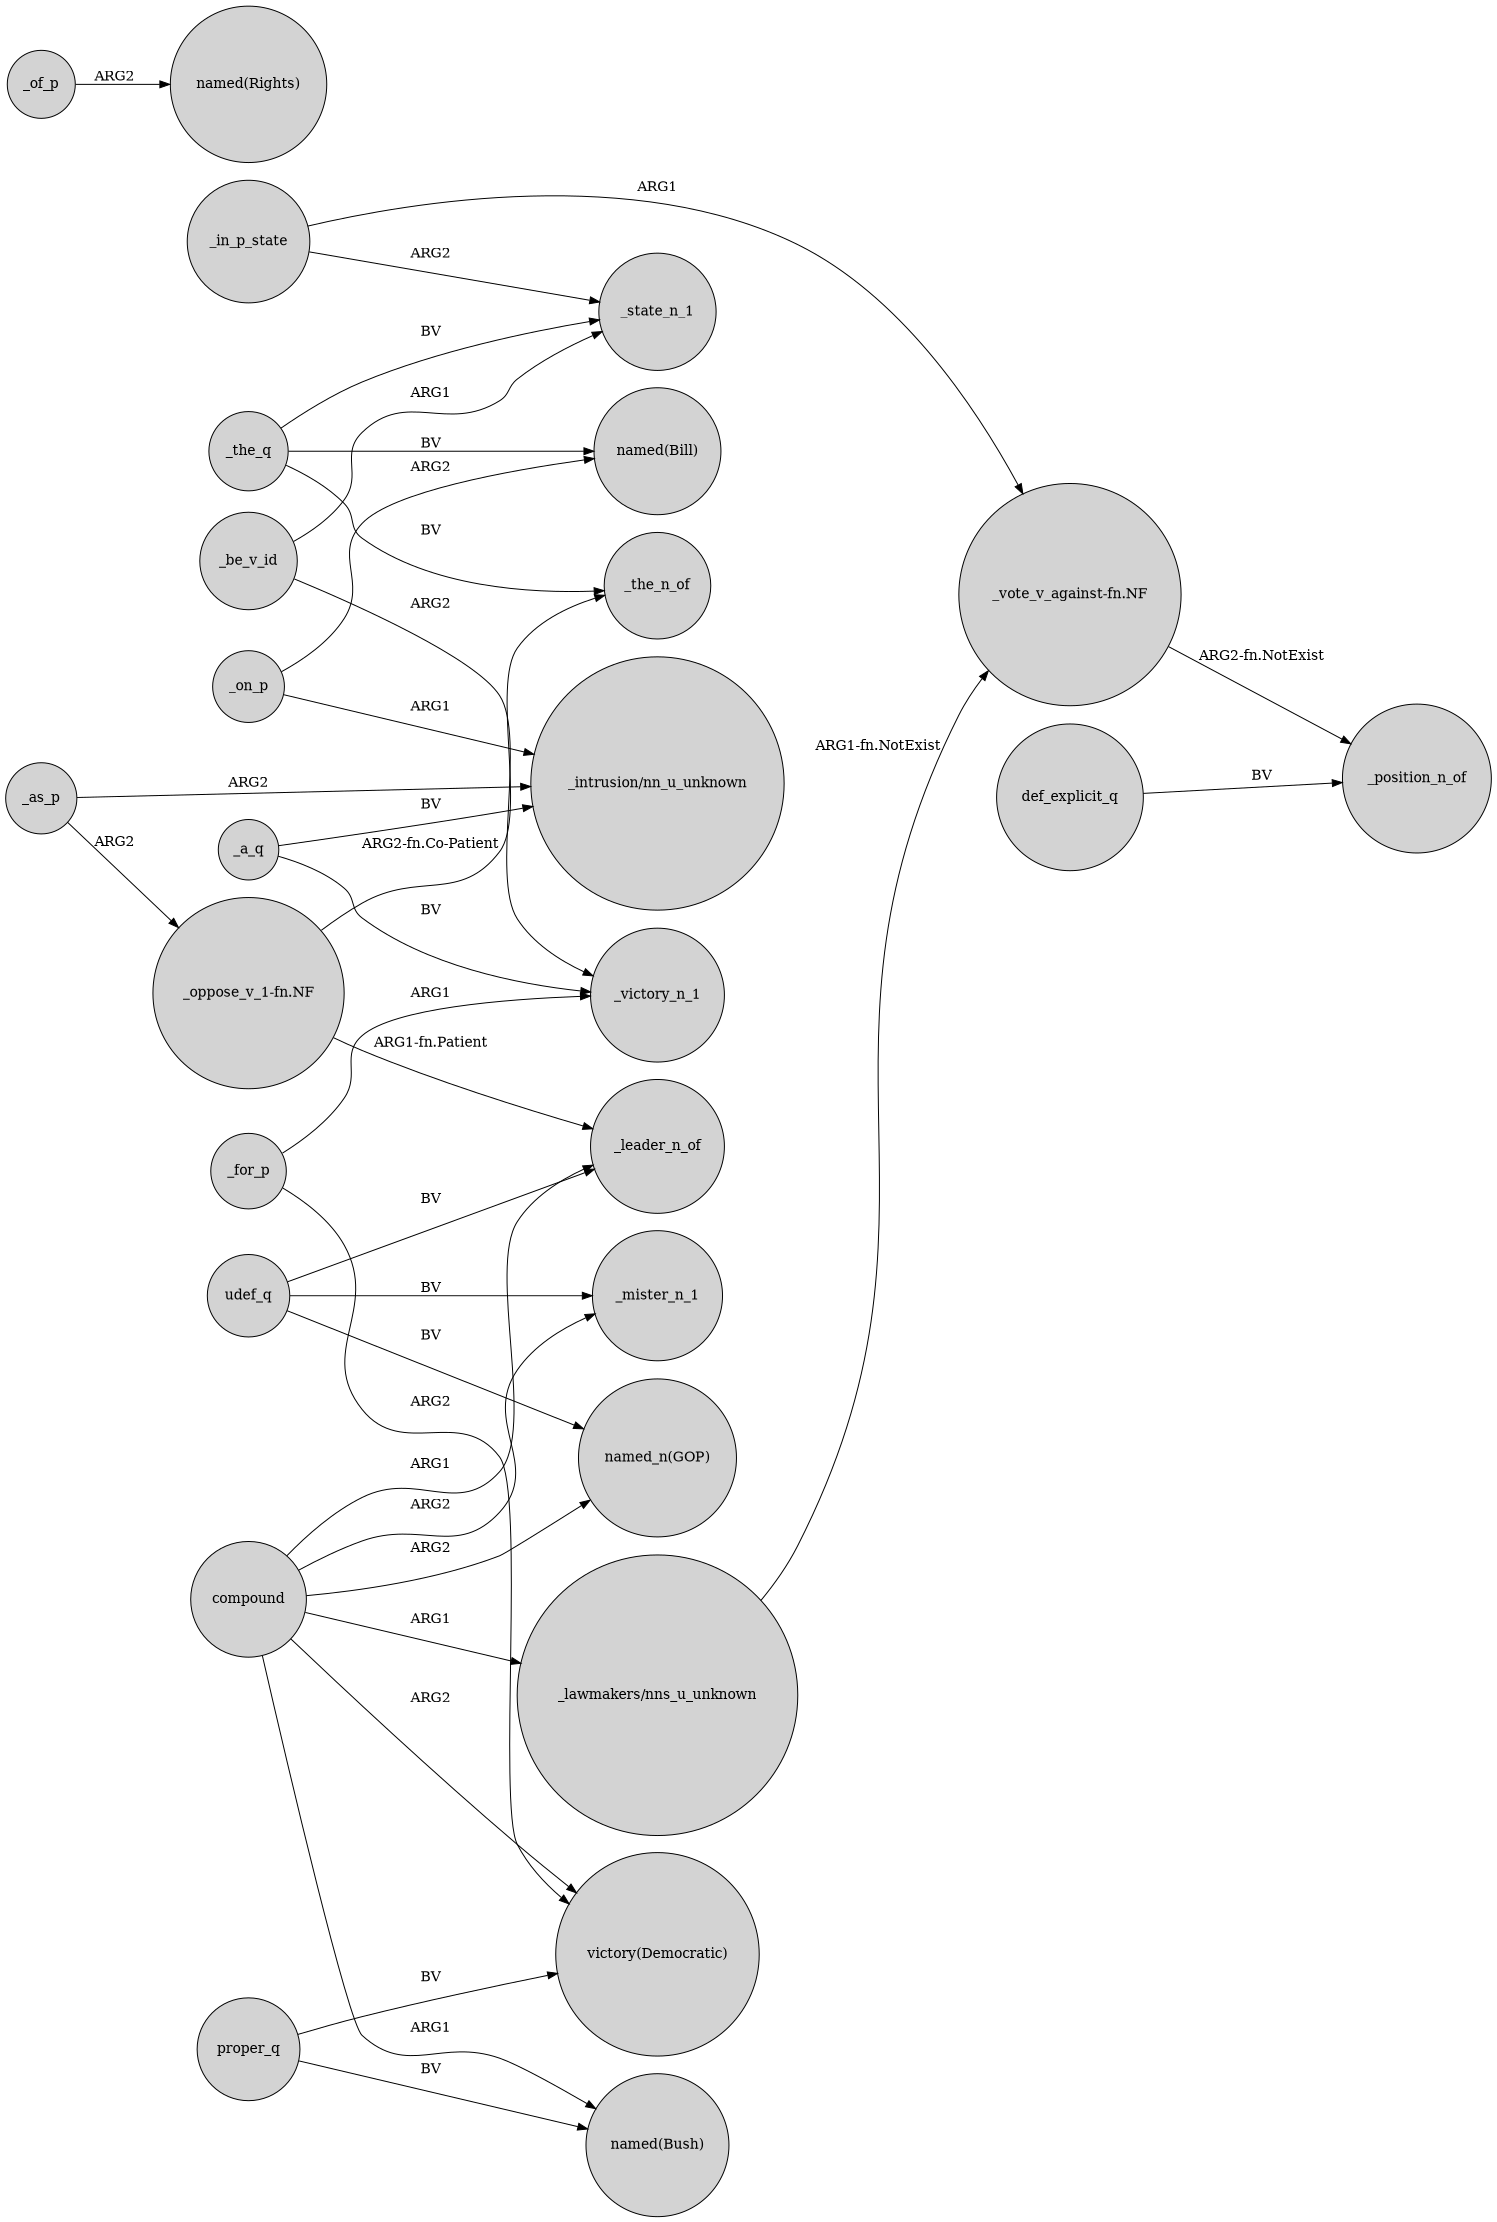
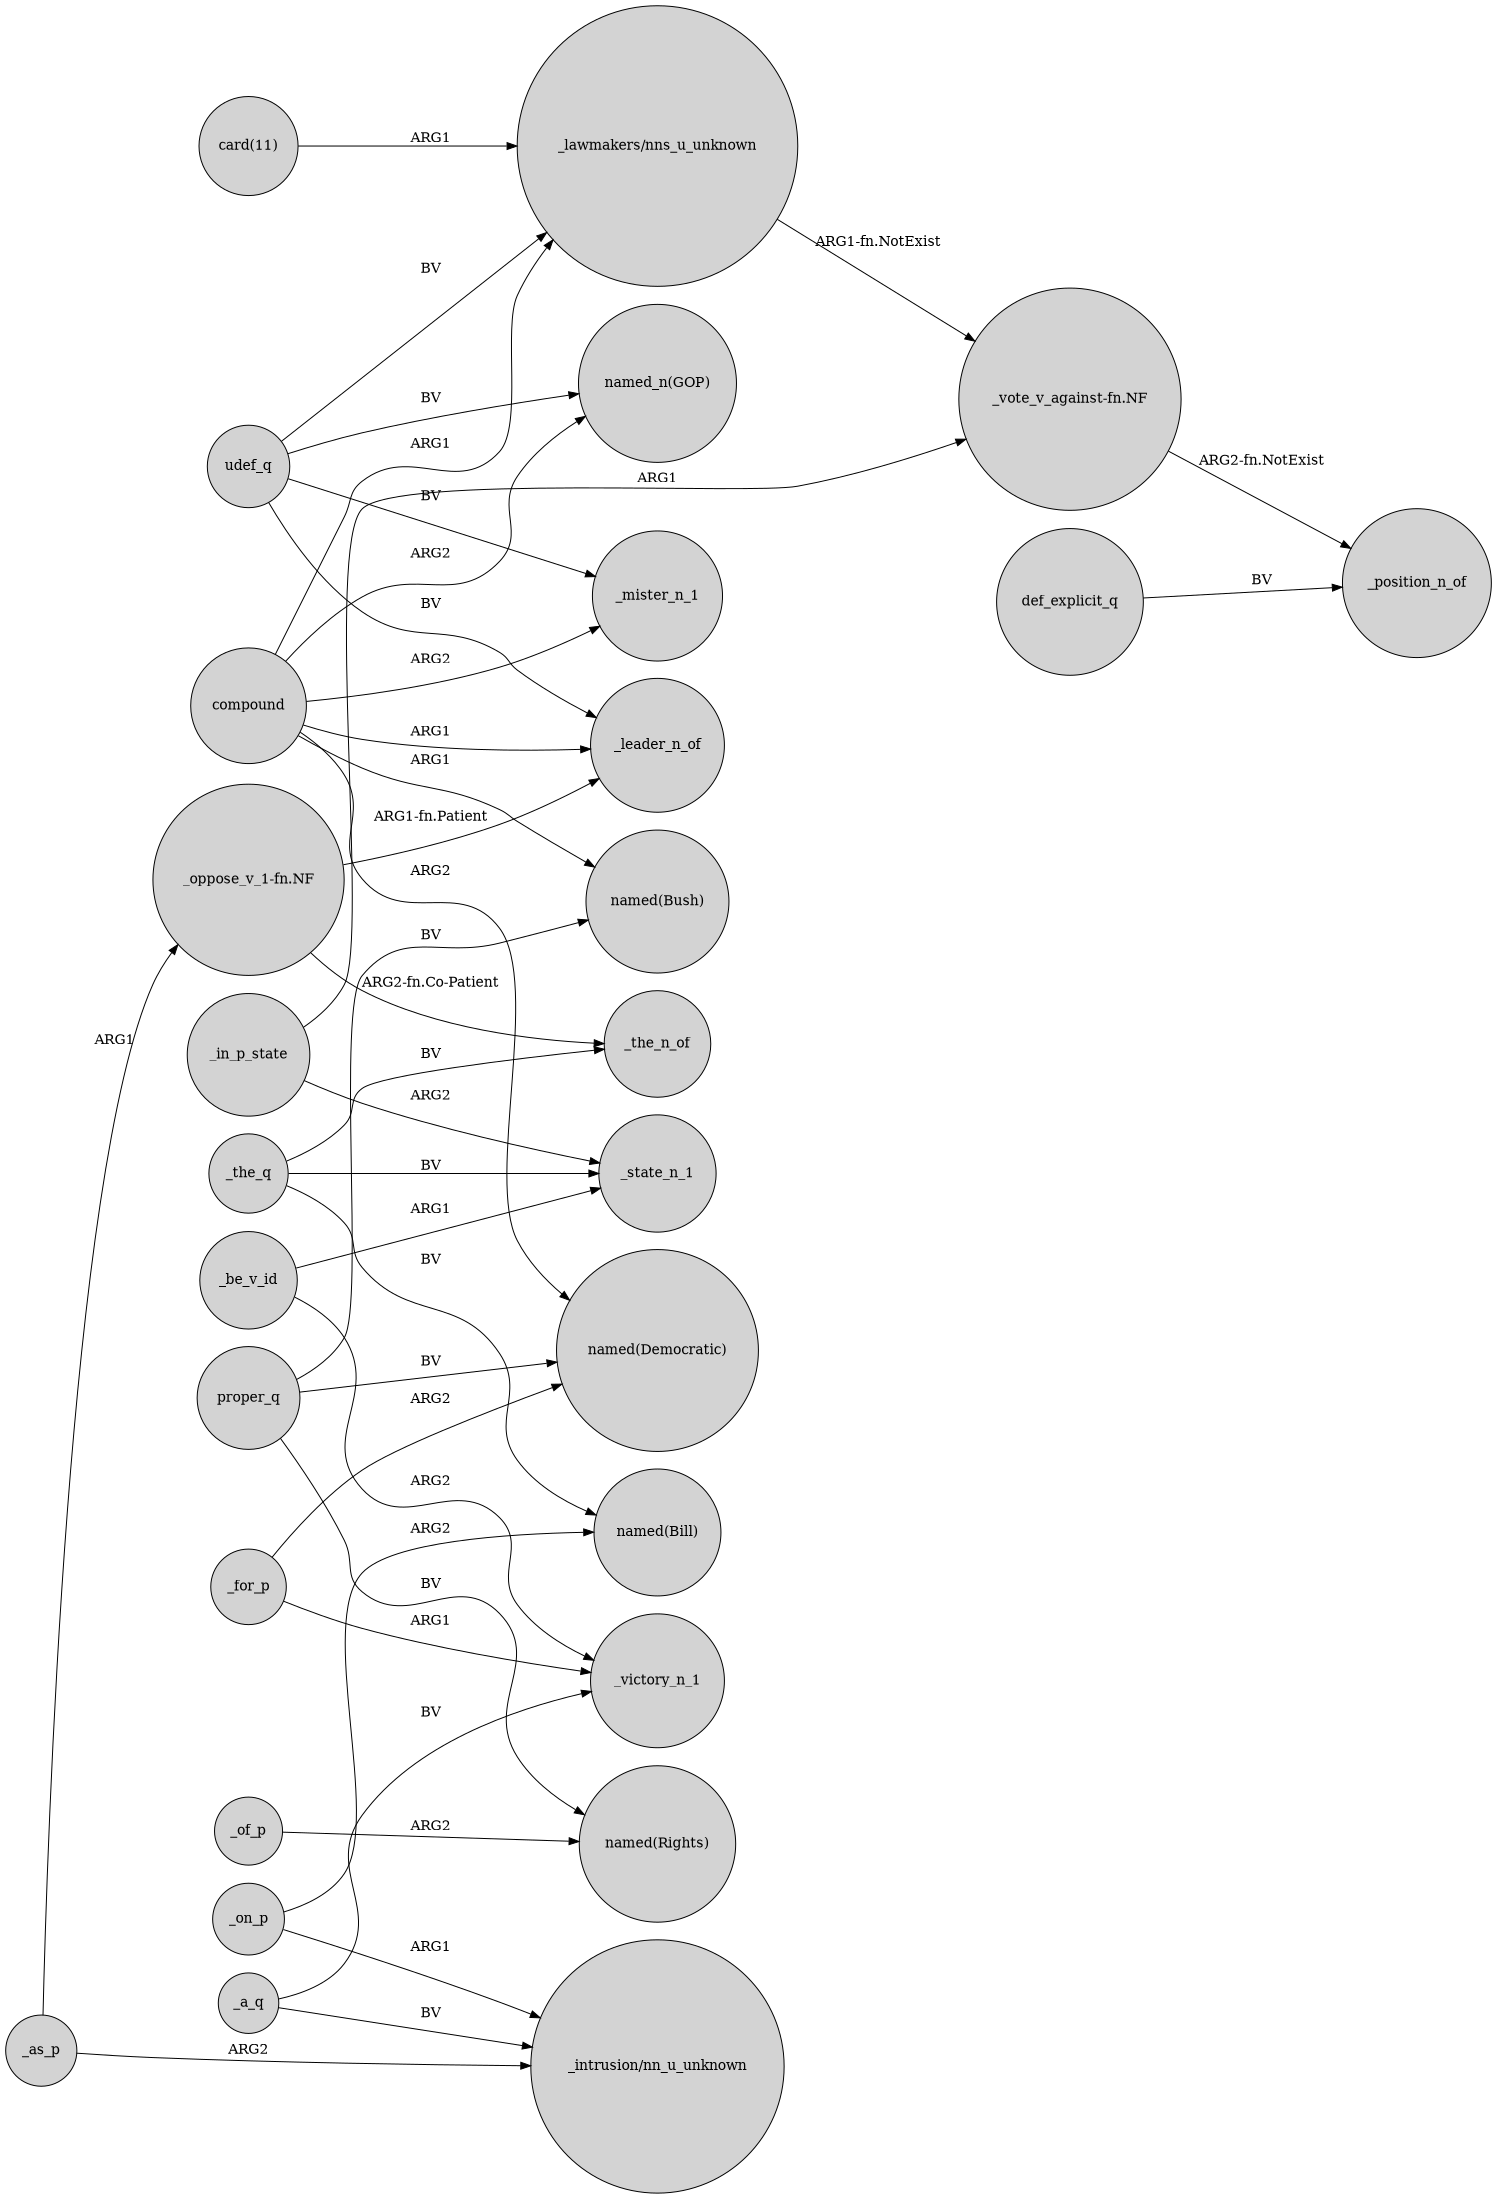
node "card(11)": added
edge "udef_q" -> "_lawmakers/nns_u_unknown": added, label "BV"
edge "_as_p" -> "_oppose_v_1-fn.NF": label "ARG2" -> "ARG1"
edge "proper_q" -> "named(Rights)": added, label "BV"
node "victory(Democratic)": label "victory(Democratic)" -> "named(Democratic)"
